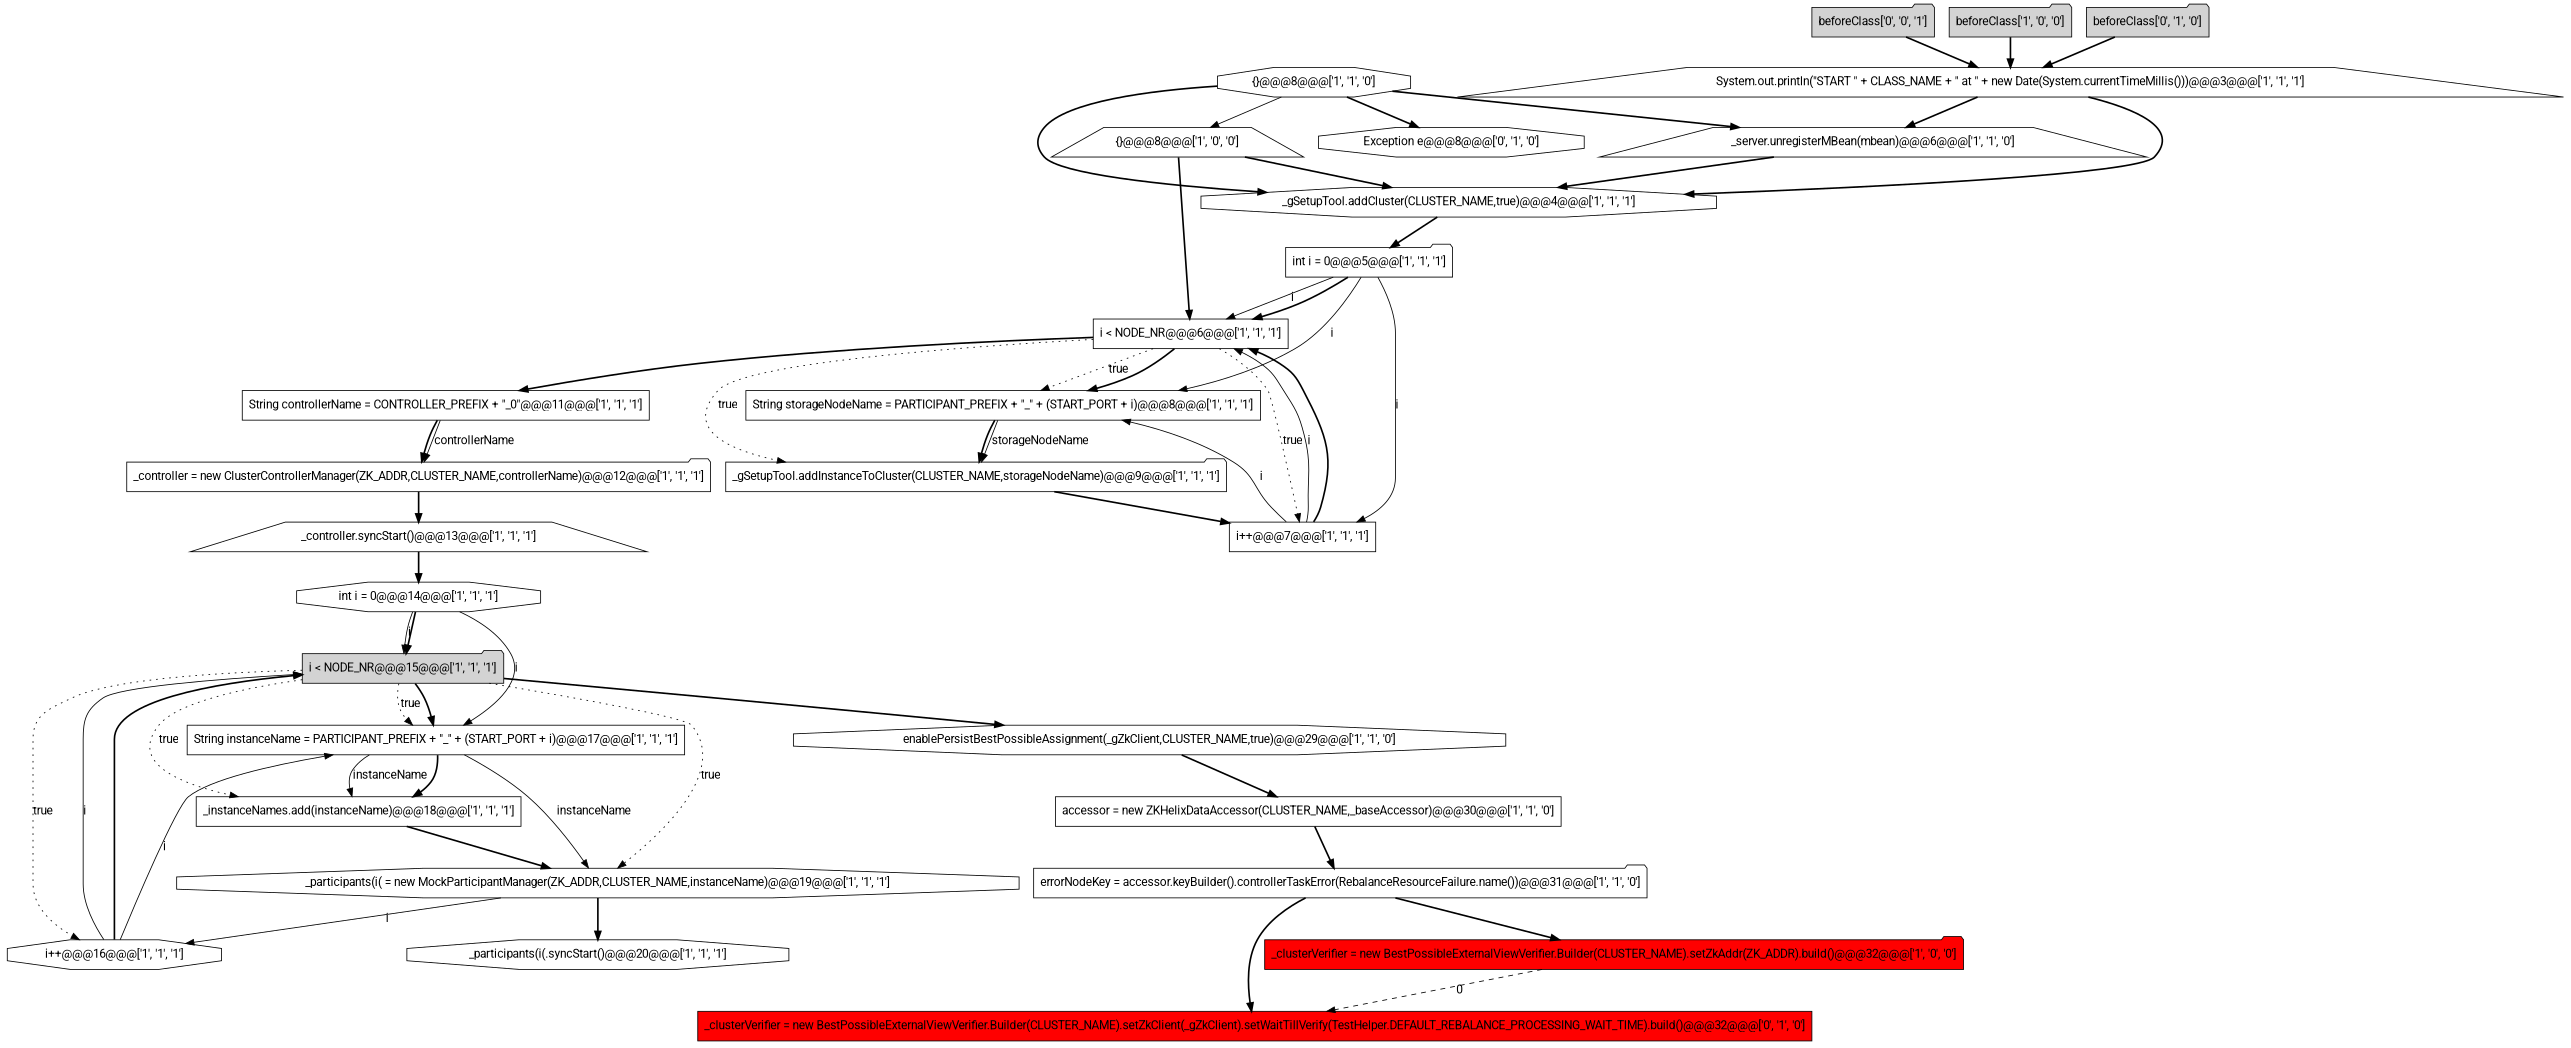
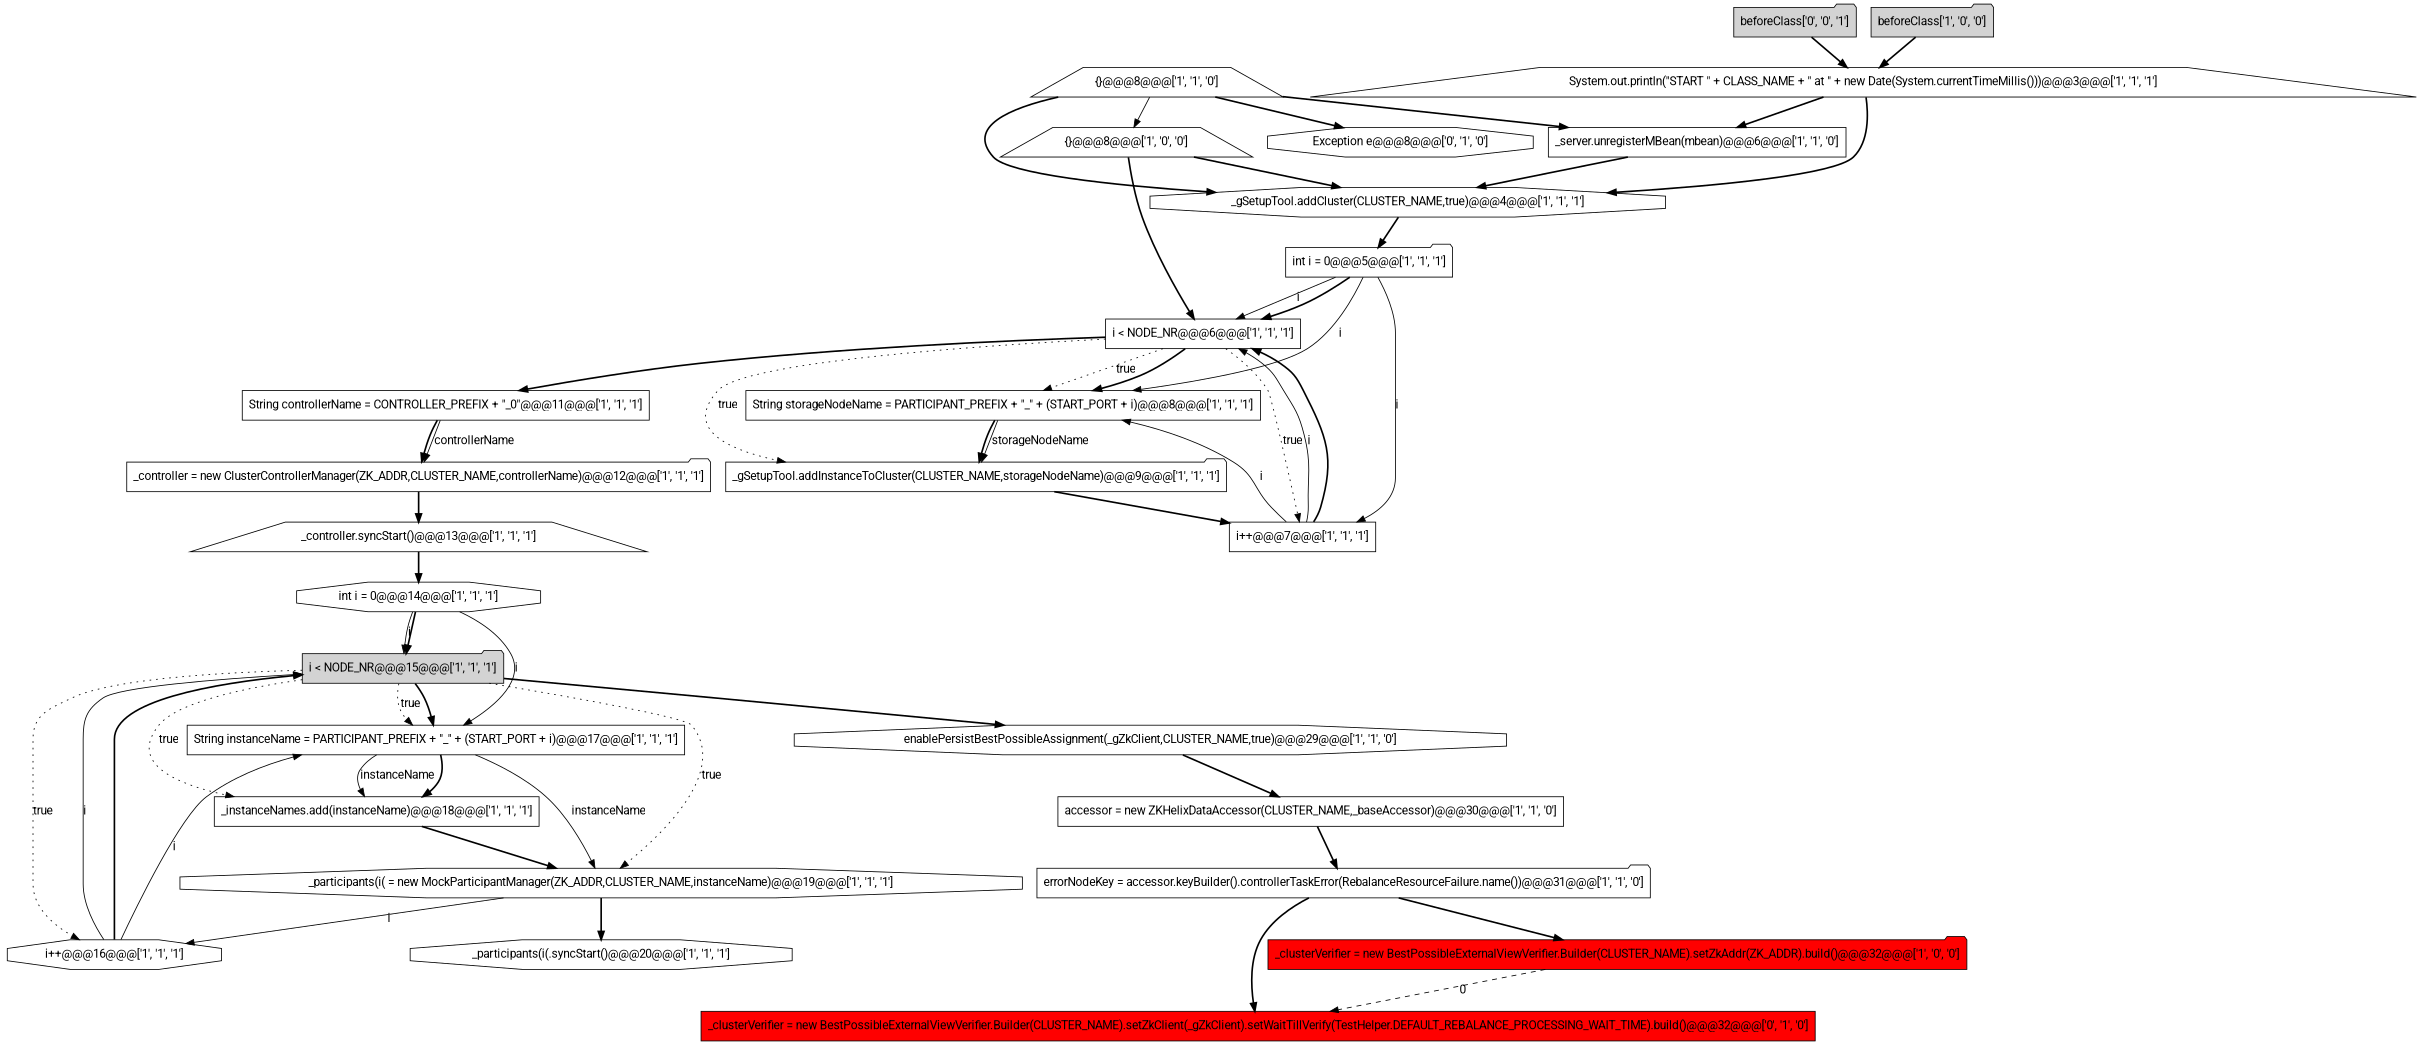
node "beforeClass['0', '1', '0']": removed
node "{}@@@8@@@['1', '1', '0']": shape octagon -> trapezium
node "_server.unregisterMBean(mbean)@@@6@@@['1', '1', '0']": shape trapezium -> box
